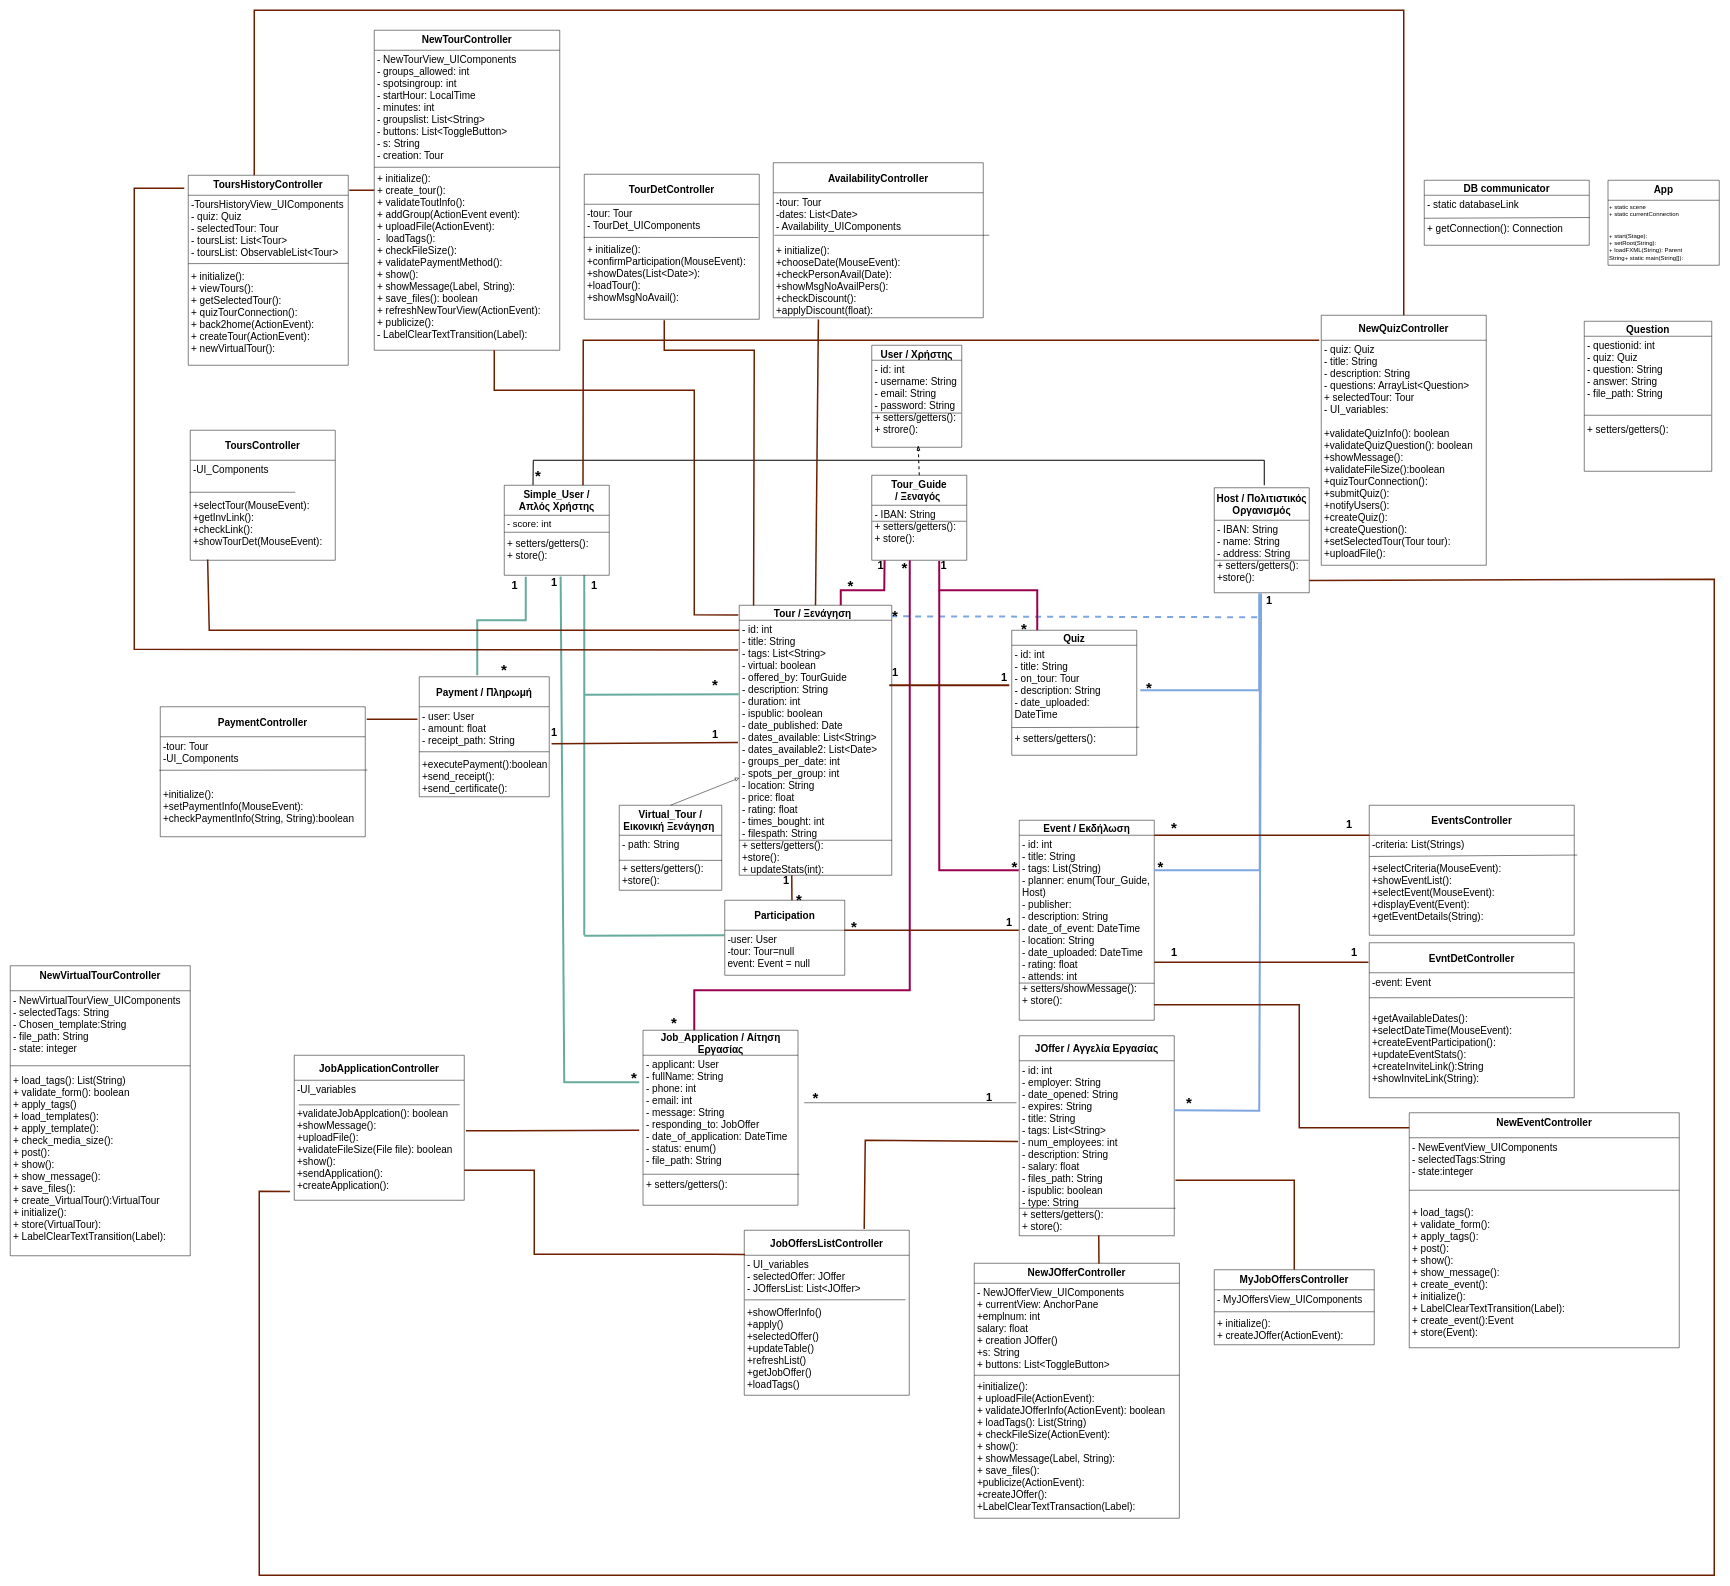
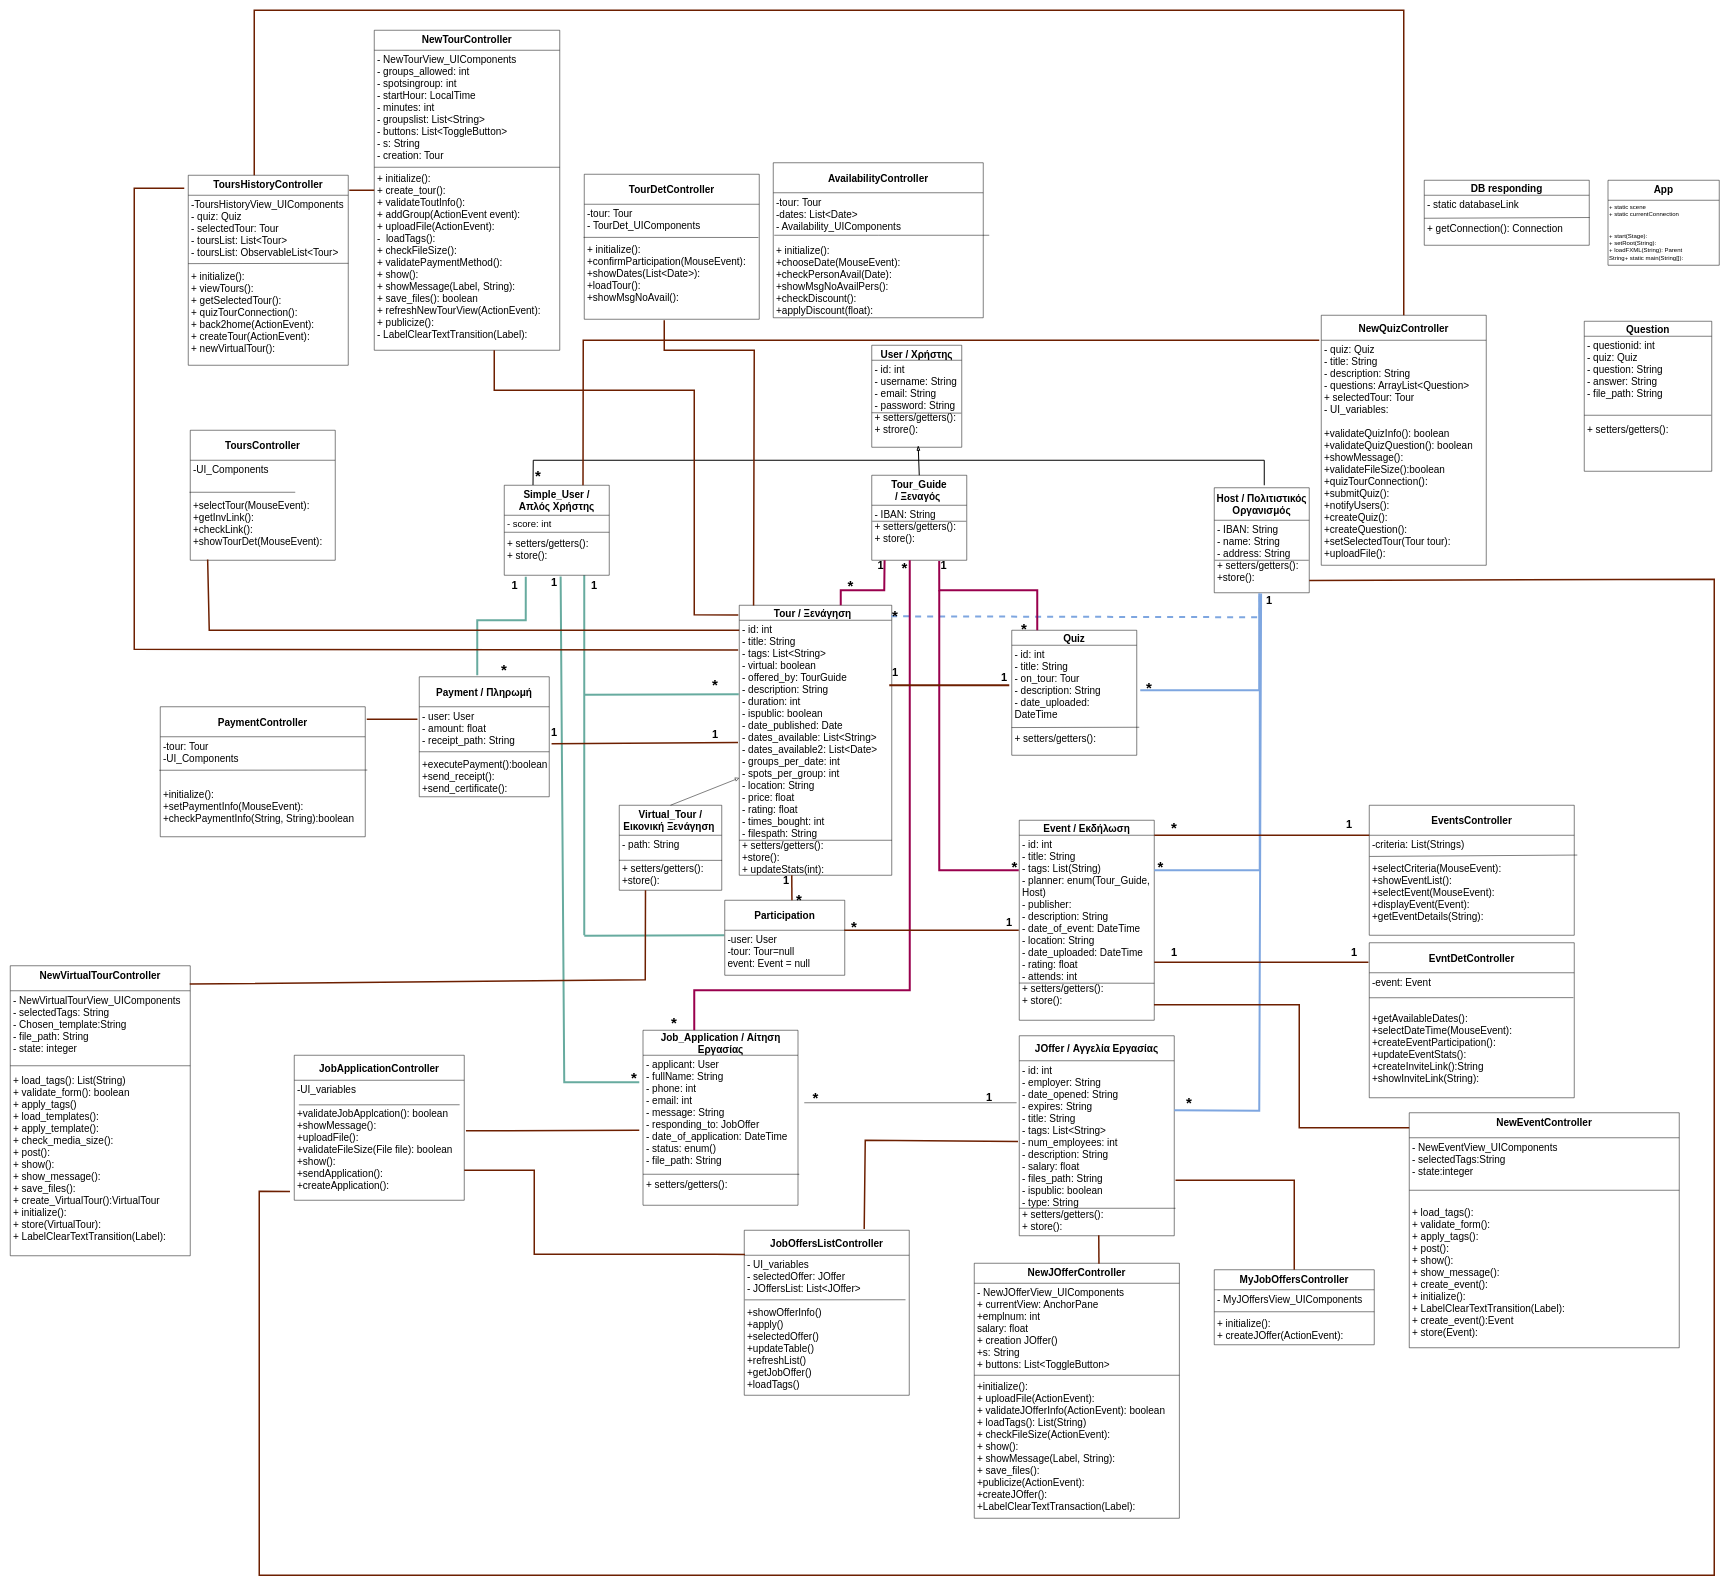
node "DB communicator": label "DB communicator" -> "DB responding"
edge "-tour: Tour -dates: List<Date> - Availability_UIComponents + initialize(): +chooseDate(MouseEvent): +checkPersonAvail(Date): +showMsgNoAvailPers(): +checkDiscount(): +applyDiscount(float):" -- "Tour / Ξενάγηση": removed
edge "Tour_Guide / Ξεναγός" -> "- id: int - username: String - email: String - password: String + setters/getters(): + strore():": style dashed -> solid
node "- id: int - title: String- tags: List(String)- planner: enum(Tour_Guide, Host)- publisher: - description: String- date_of_event: DateTime - location: String- date_uploaded: DateTime- rating: float - attends: int + setters/showMessage(): + store():": label "- id: int - title: String- tags: List(String)- planner: enum(Tour_Guide, Host)- publisher: - description: String- date_of_event: DateTime - location: String- date_uploaded: DateTime- rating: float - attends: int + setters/showMessage(): + store():" -> "- id: int - title: String- tags: List(String)- planner: enum(Tour_Guide, Host)- publisher: - description: String- date_of_event: DateTime - location: String- date_uploaded: DateTime- rating: float - attends: int + setters/getters(): + store():"
edge "- path: String + setters/getters(): +store():" -- "NewVirtualTourController": added
